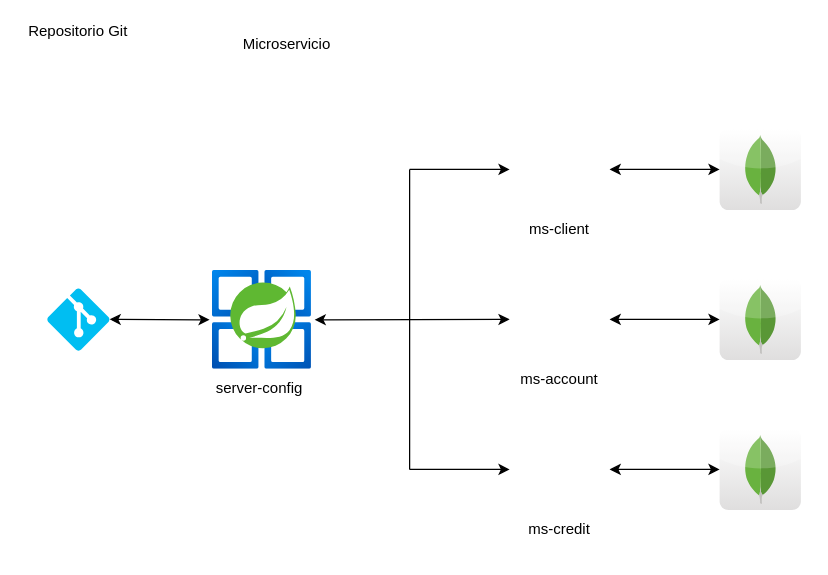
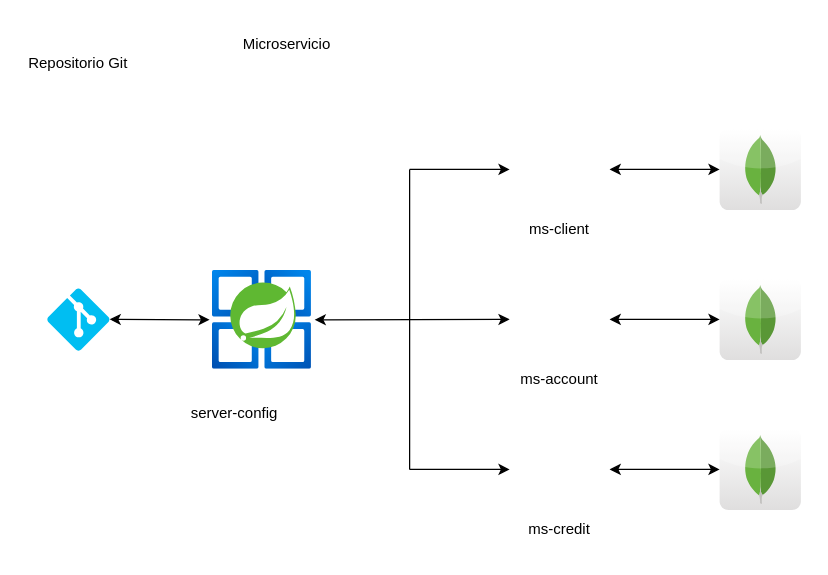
node "Repositorio Git": moved (78, 32) -> (78, 63)
node "server-config": moved (259, 388) -> (234, 413)
